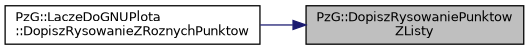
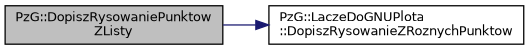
edge "PzG::LaczeDoGNUPlota ::DopiszRysowanieZRoznychPunktow" -> "PzG::DopiszRysowaniePunktow ZListy": reversed
